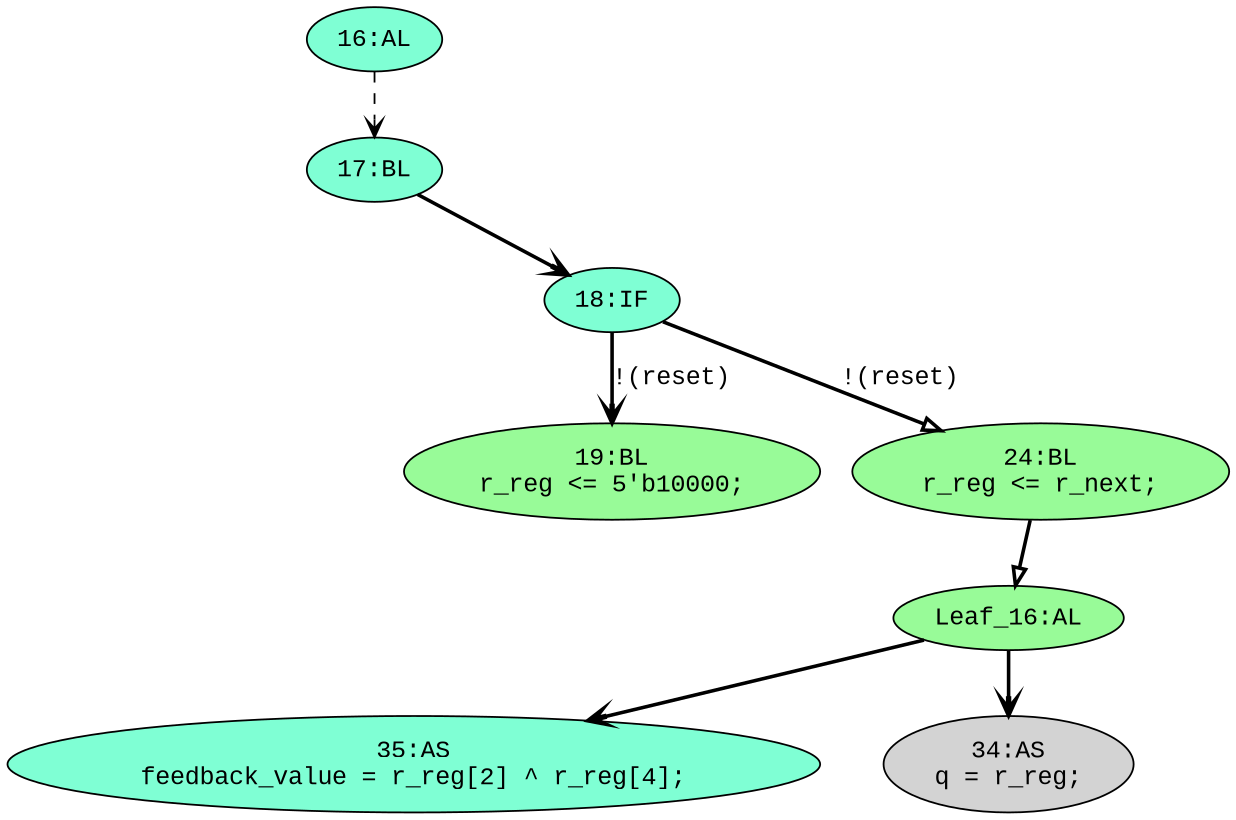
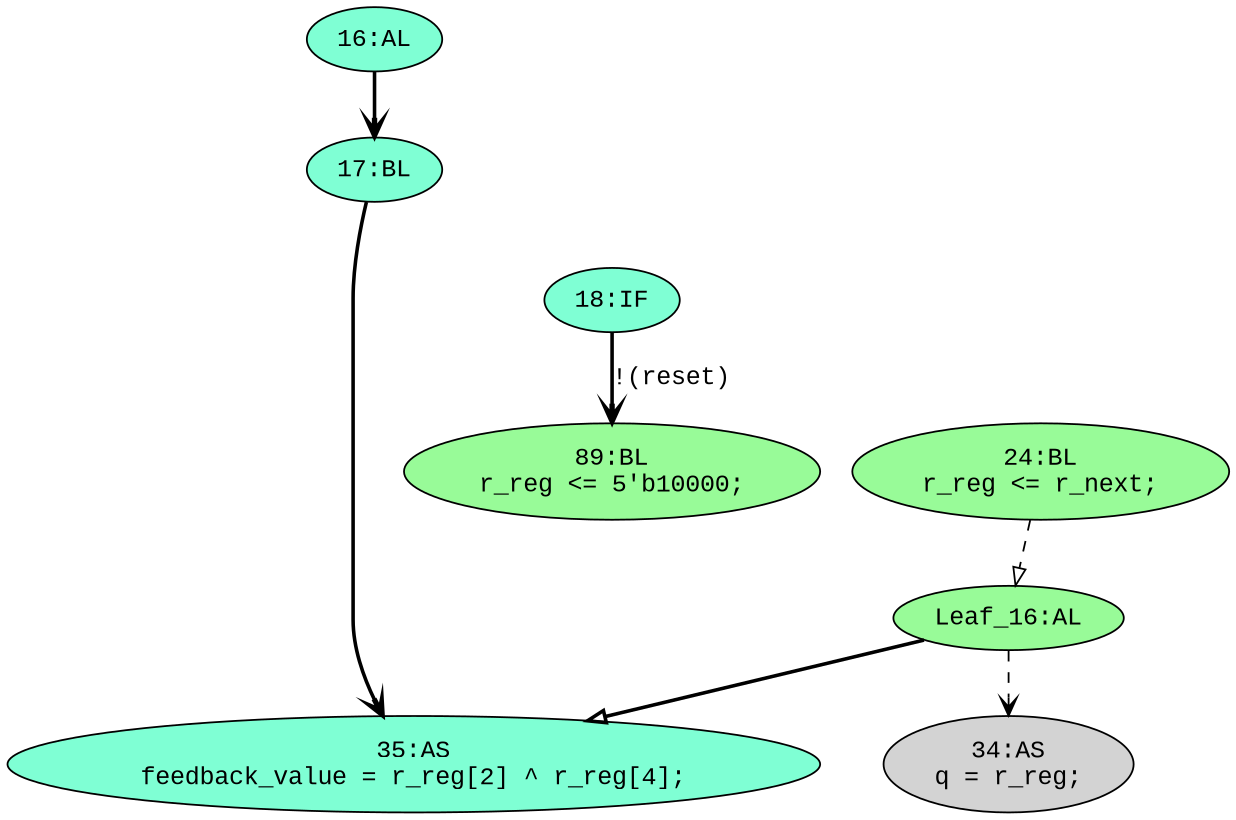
edge "16:AL" -> "17:BL": style dashed -> bold
edge "17:BL" -> "18:IF": now "17:BL" -> "35:AS feedback_value = r_reg[2] ^ r_reg[4];"
edge "18:IF" -> "24:BL r_reg <= r_next;": removed, label "!(reset)"
node "19:BL r_reg <= 5'b10000;": label "19:BL r_reg <= 5'b10000;" -> "89:BL r_reg <= 5'b10000;"
edge "24:BL r_reg <= r_next;" -> "Leaf_16:AL": style bold -> dashed
edge "Leaf_16:AL" -> "34:AS q = r_reg;": style bold -> dashed
edge "Leaf_16:AL" -> "35:AS feedback_value = r_reg[2] ^ r_reg[4];": arrowhead vee -> onormal
